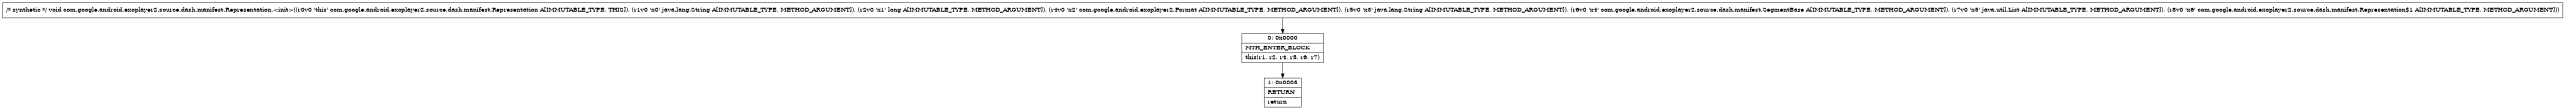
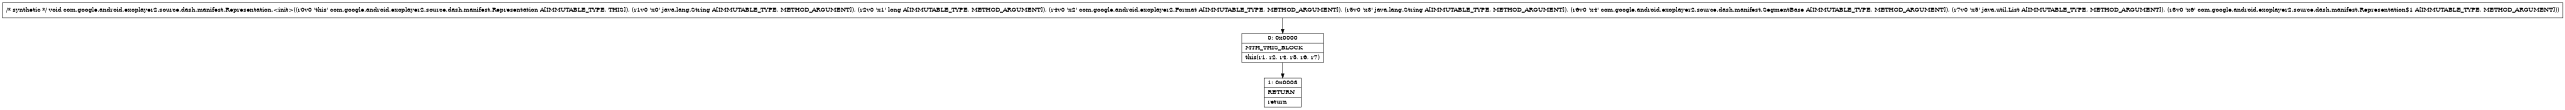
node "0: 0x0000": text "MTH_ENTER_BLOCK" -> "MTH_THIS_BLOCK"
